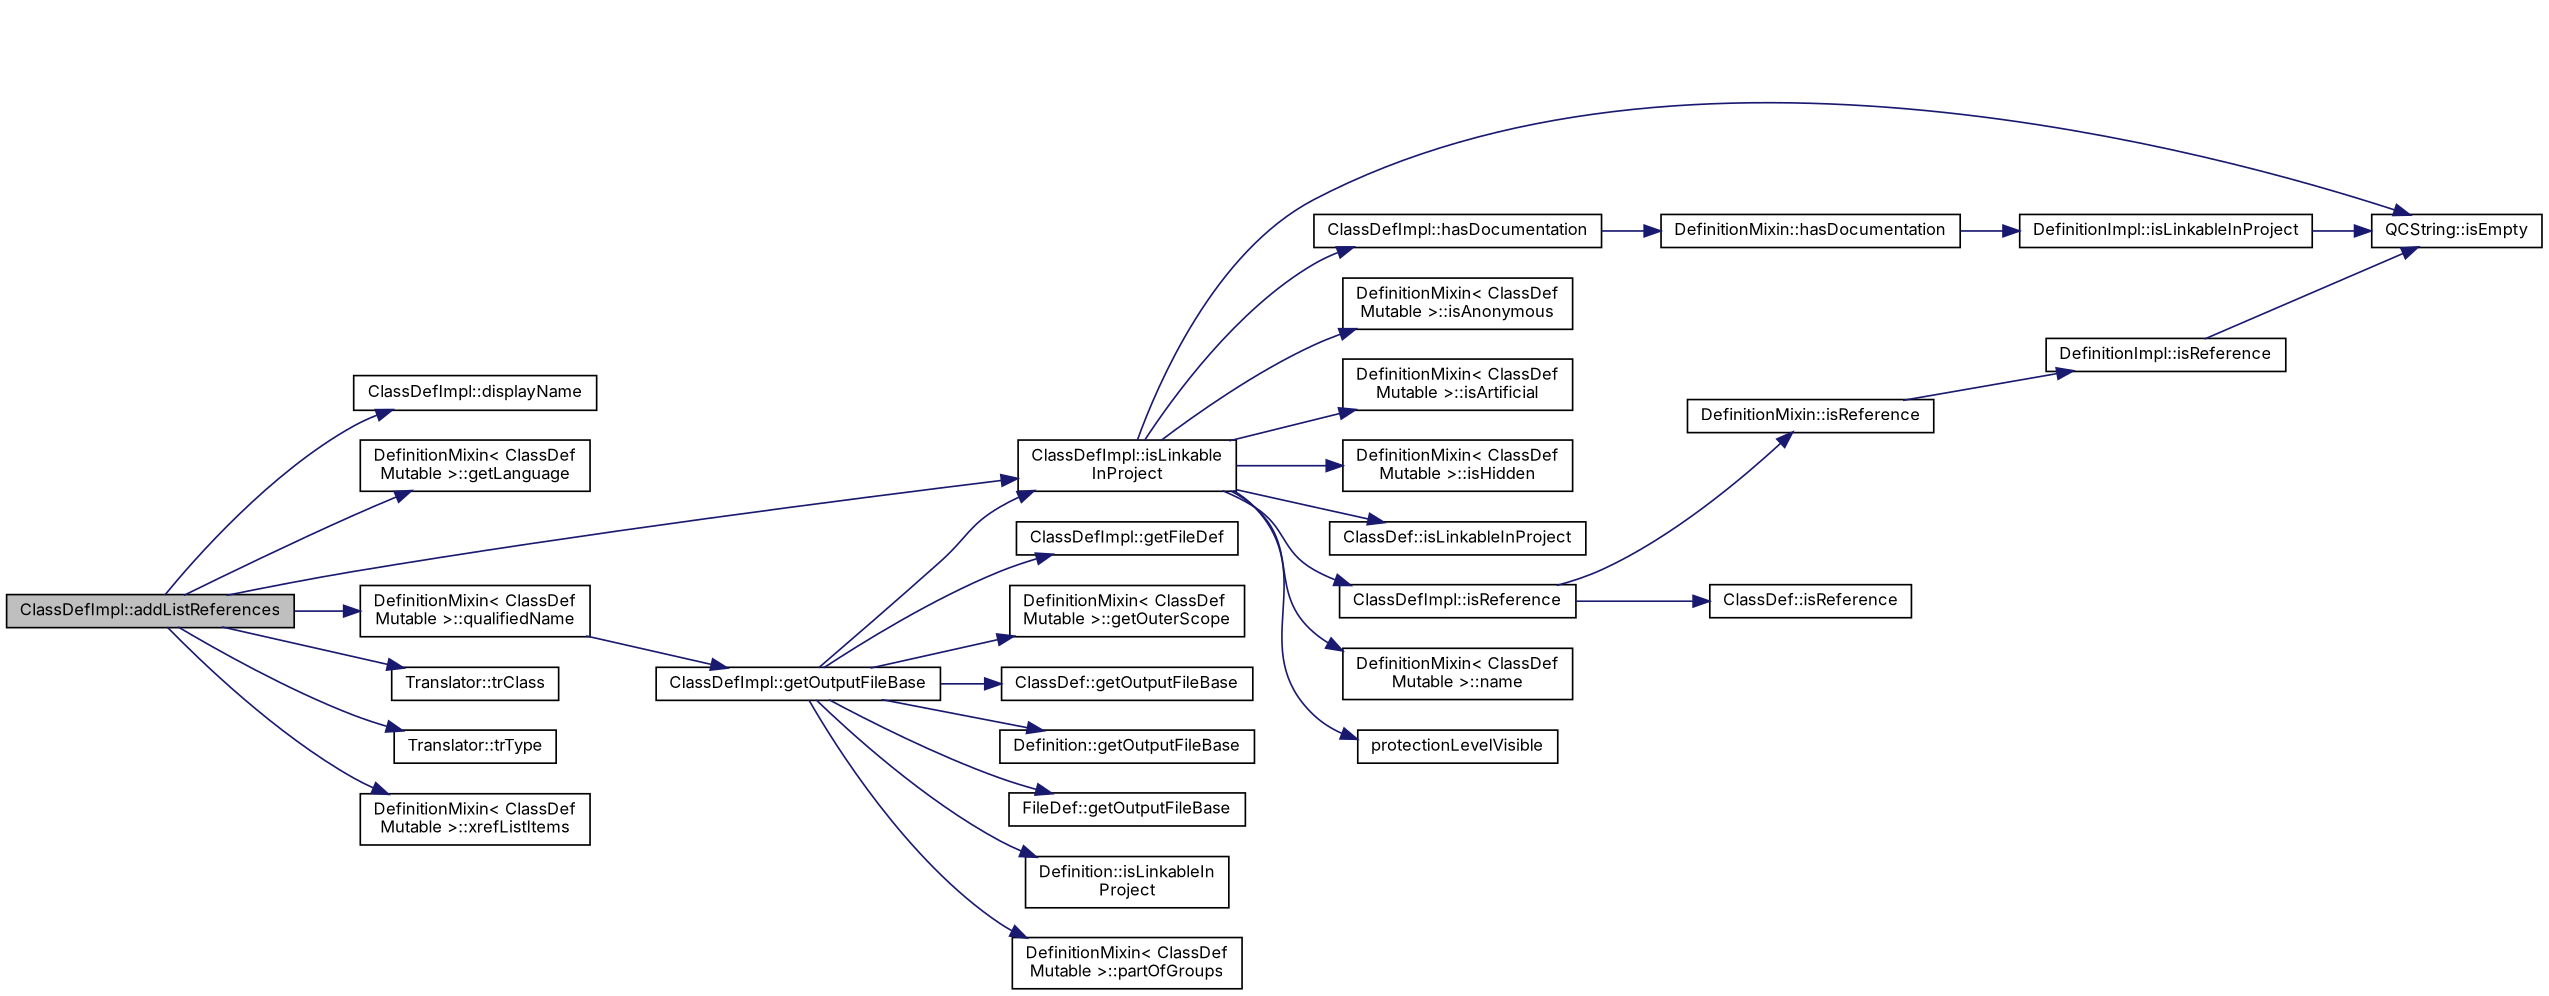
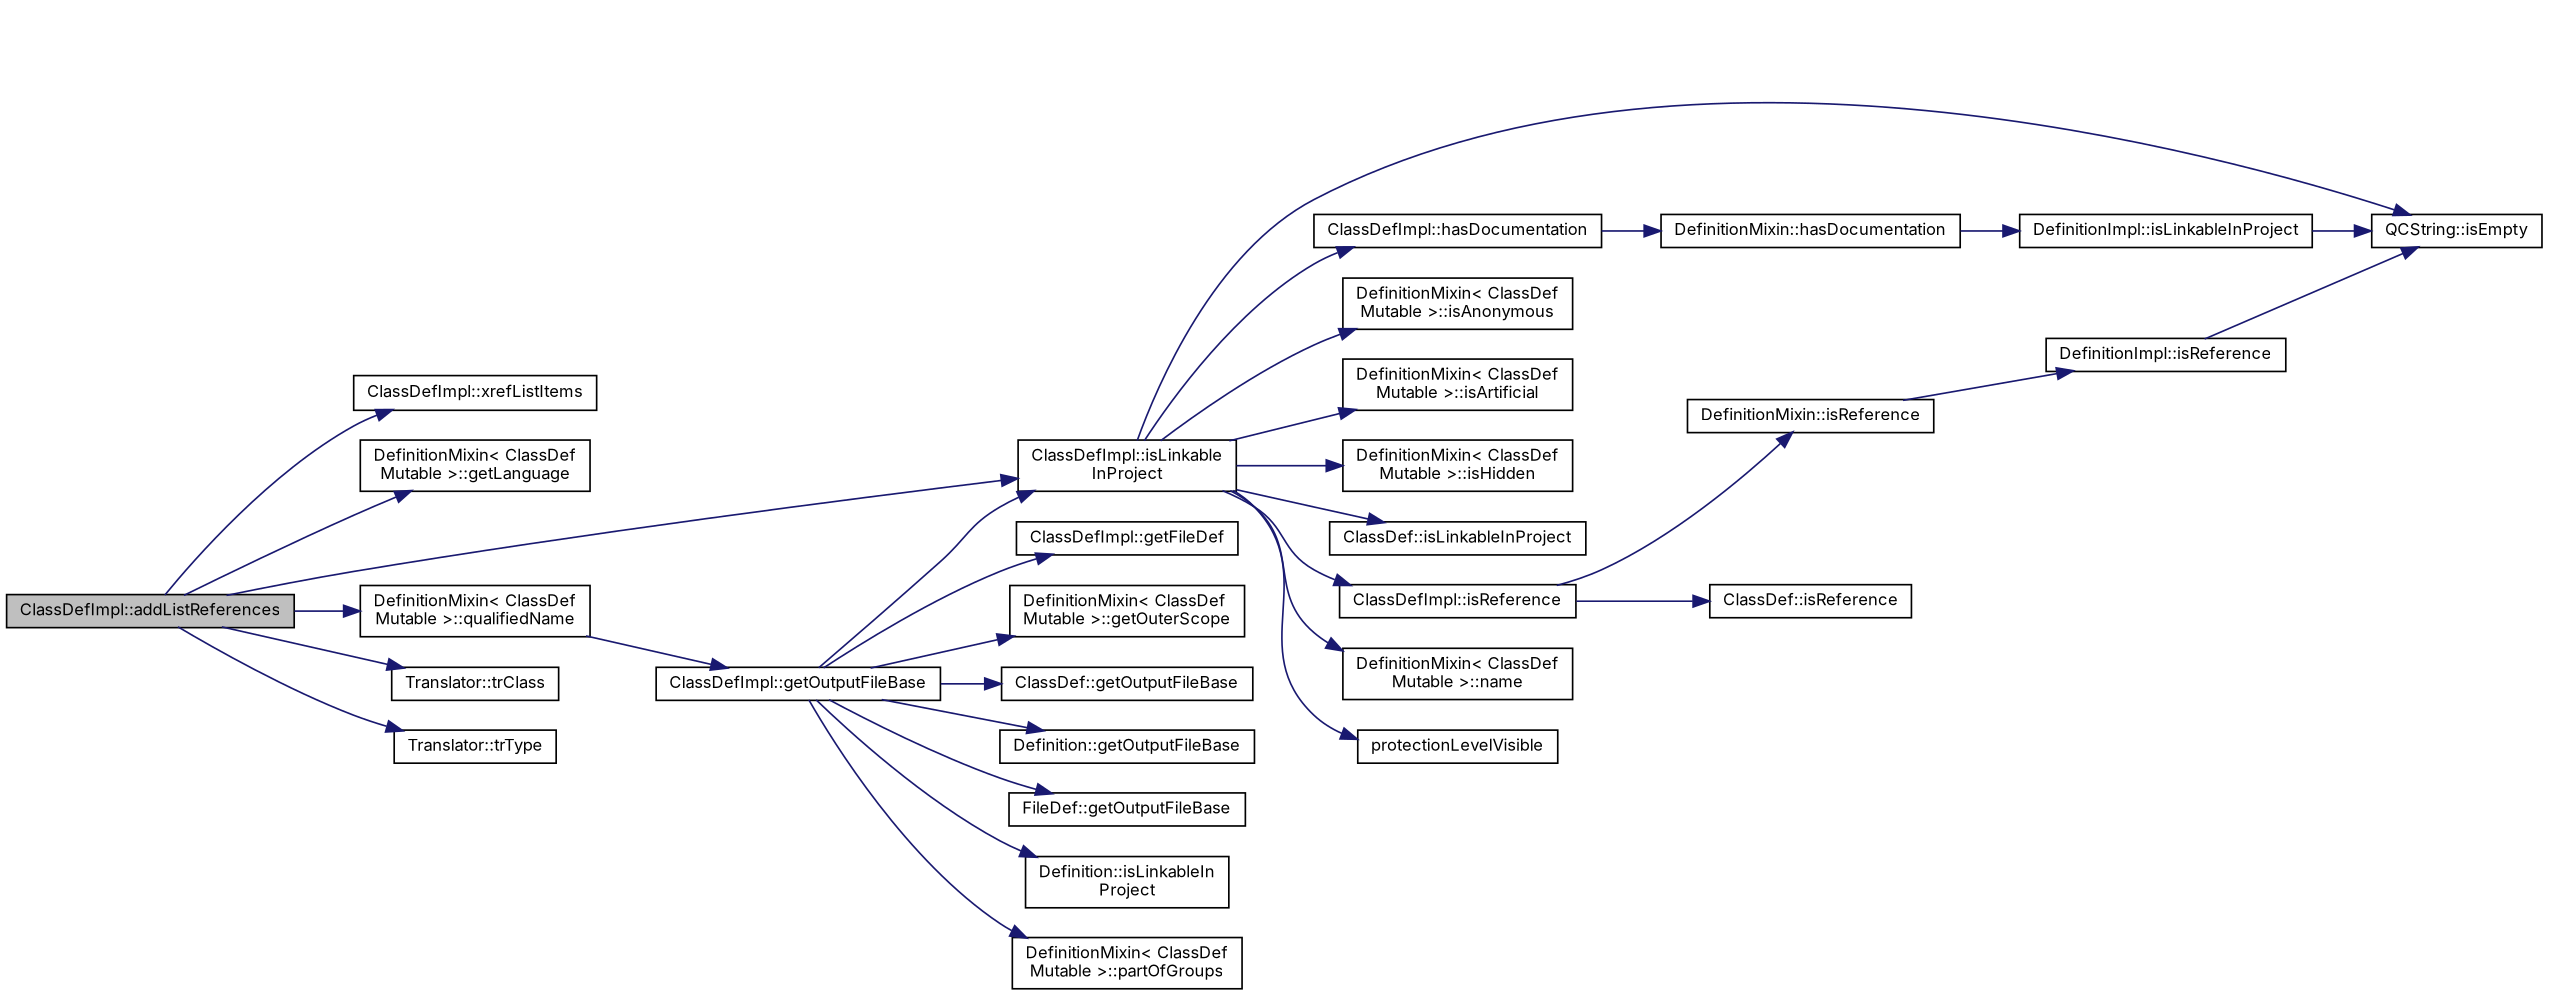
node "ClassDefImpl::displayName": label "ClassDefImpl::displayName" -> "ClassDefImpl::xrefListItems"
node "DefinitionMixin< ClassDef Mutable >::xrefListItems": removed
